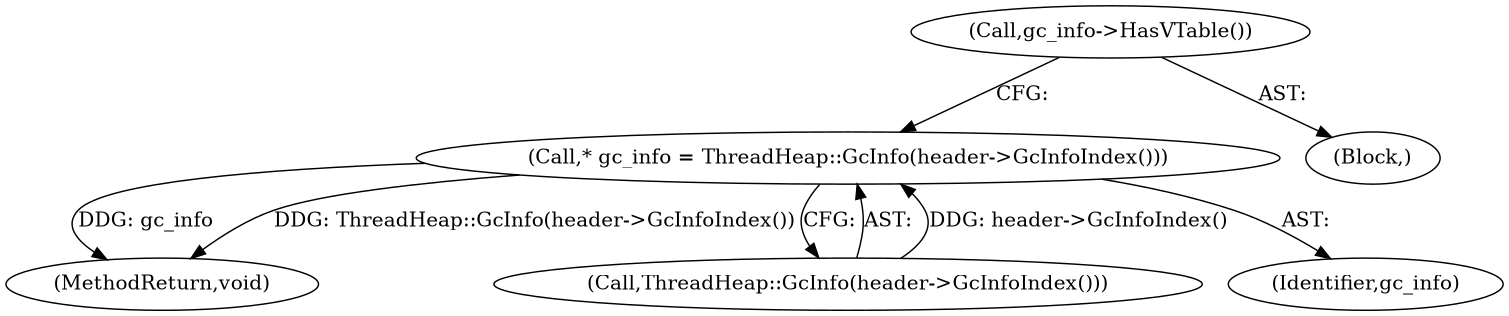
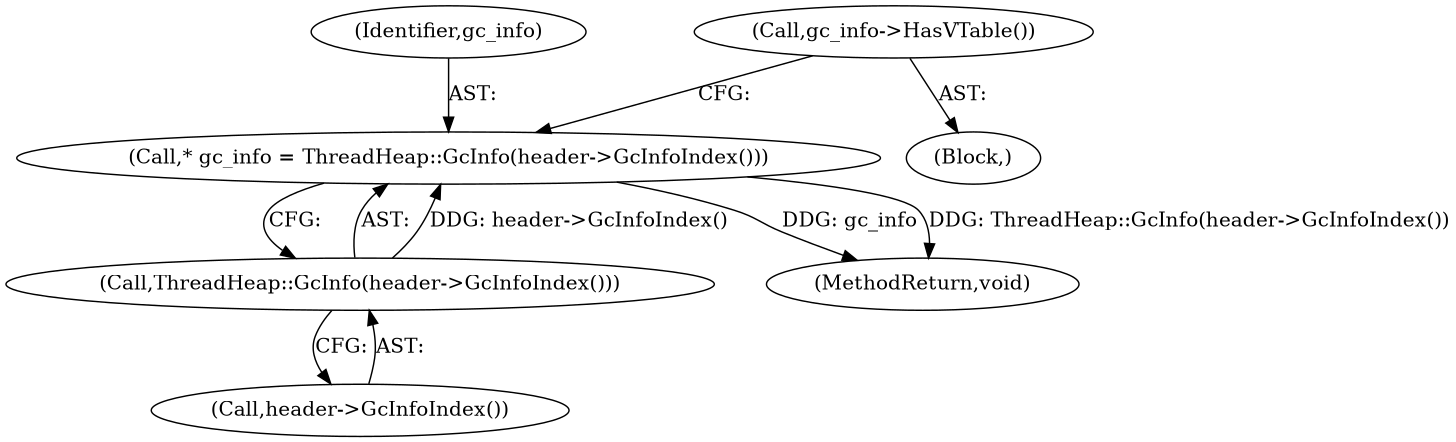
edge "(Call,* gc_info = ThreadHeap::GcInfo(header->GcInfoIndex()))" -> "(Identifier,gc_info)": reversed
node "(Call,header->GcInfoIndex())": added
